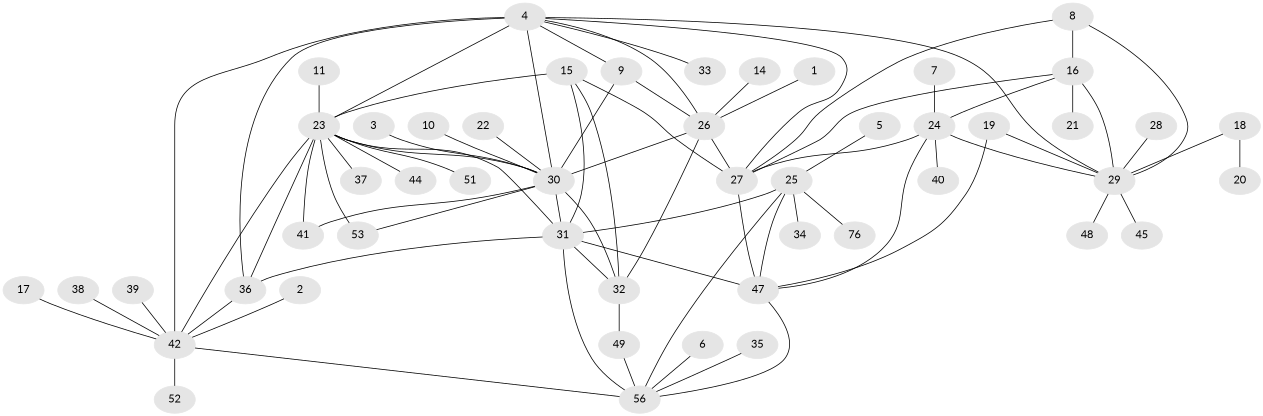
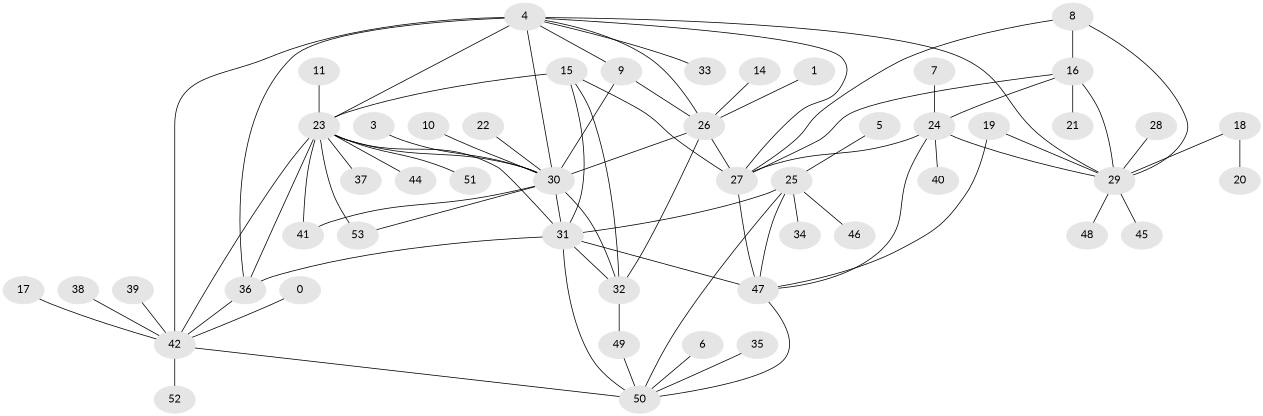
node "76": label "76" -> "46"
node "2": label "2" -> "0"
node "56": label "56" -> "50"
